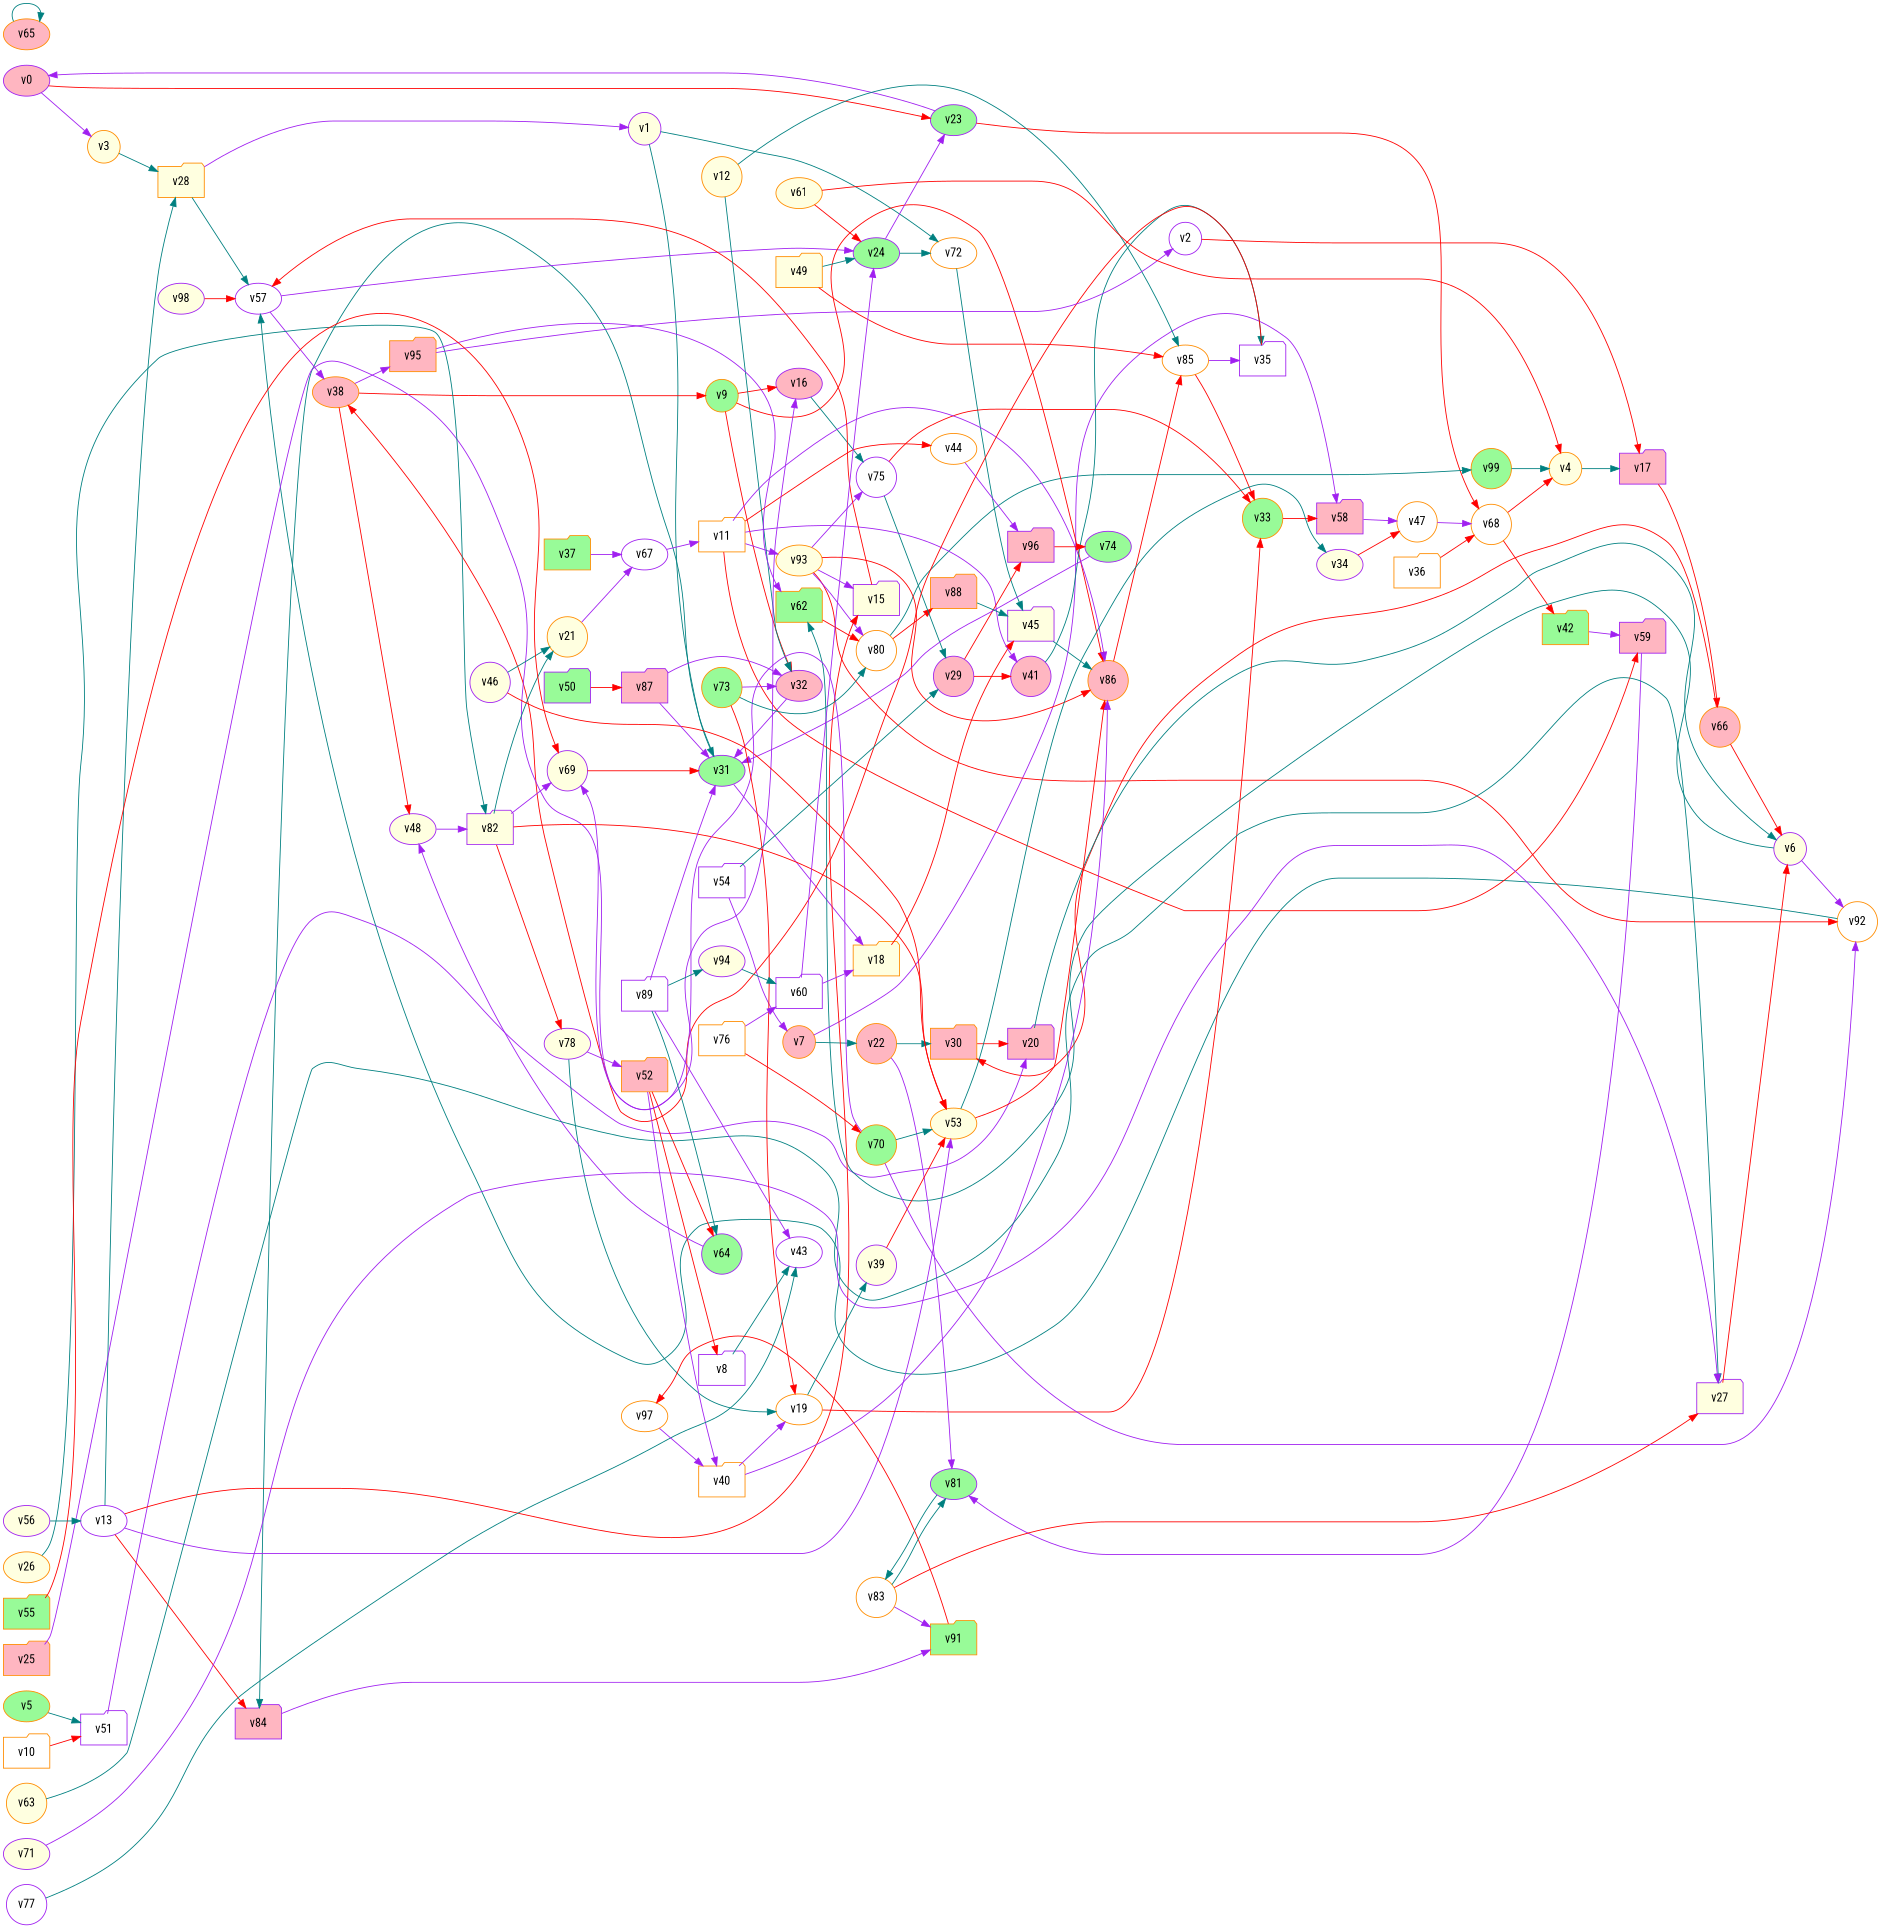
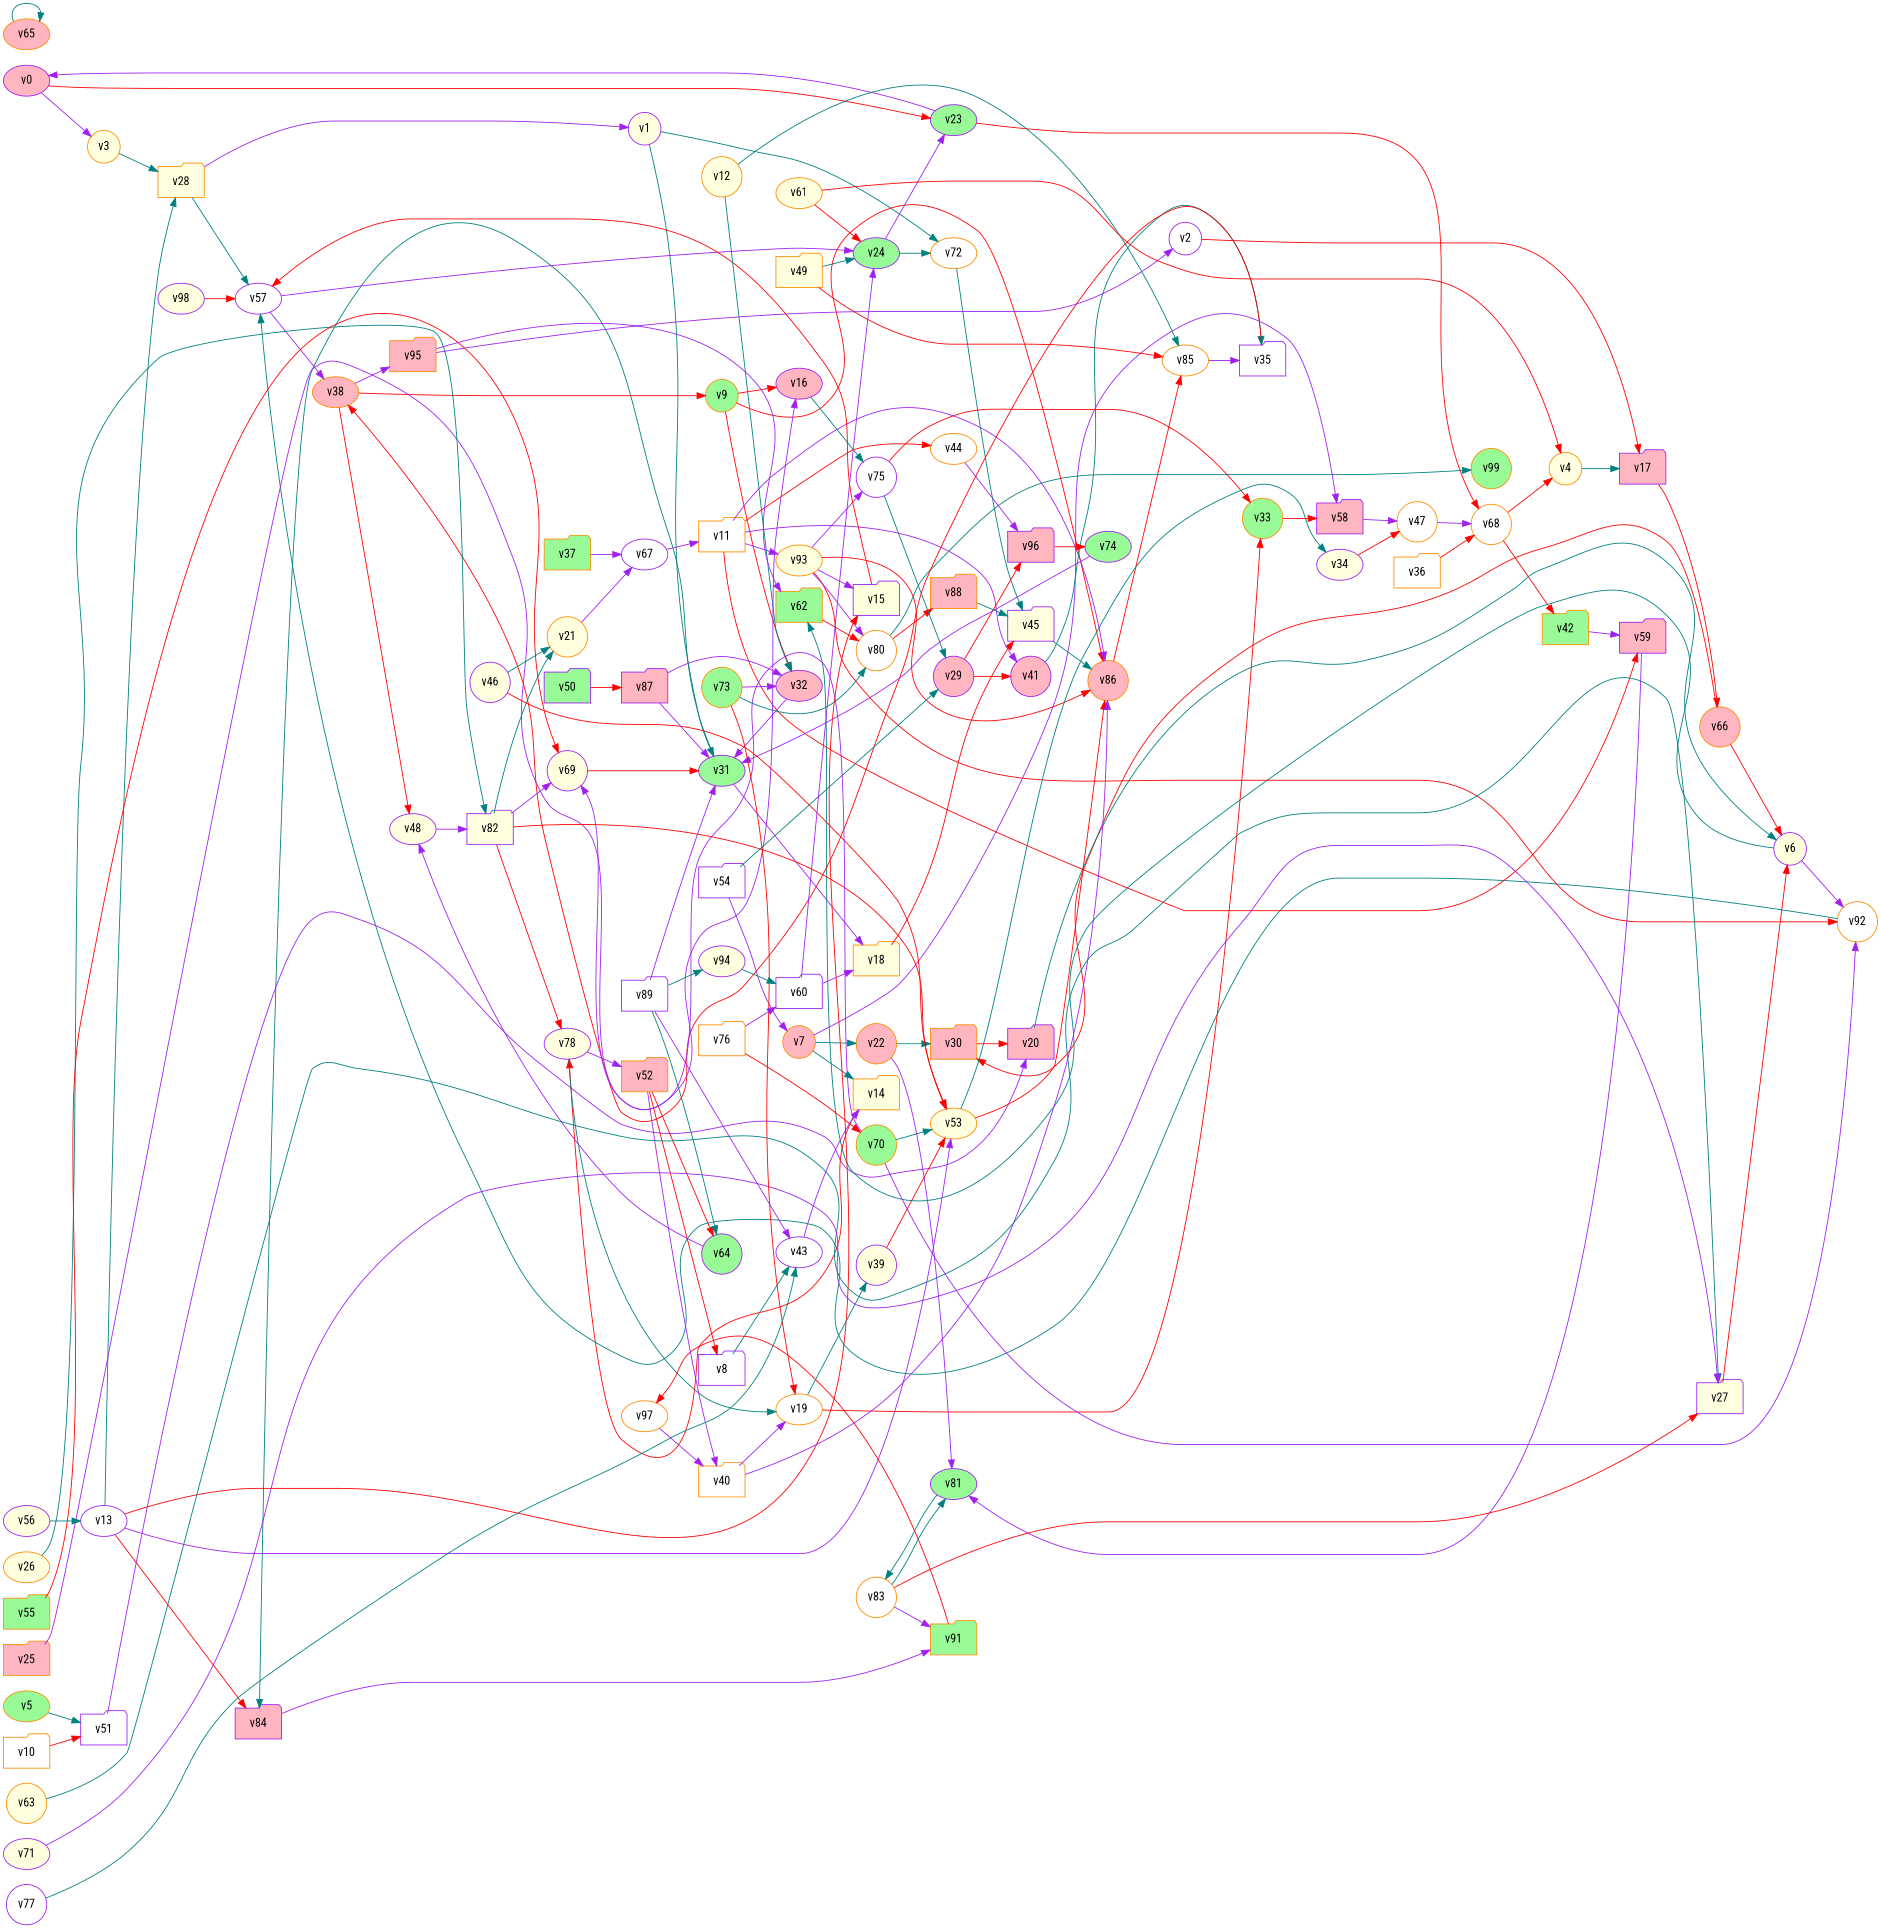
edge "v85" -> "v33": removed
edge "v99" -> "v4": removed
node "v14": added
